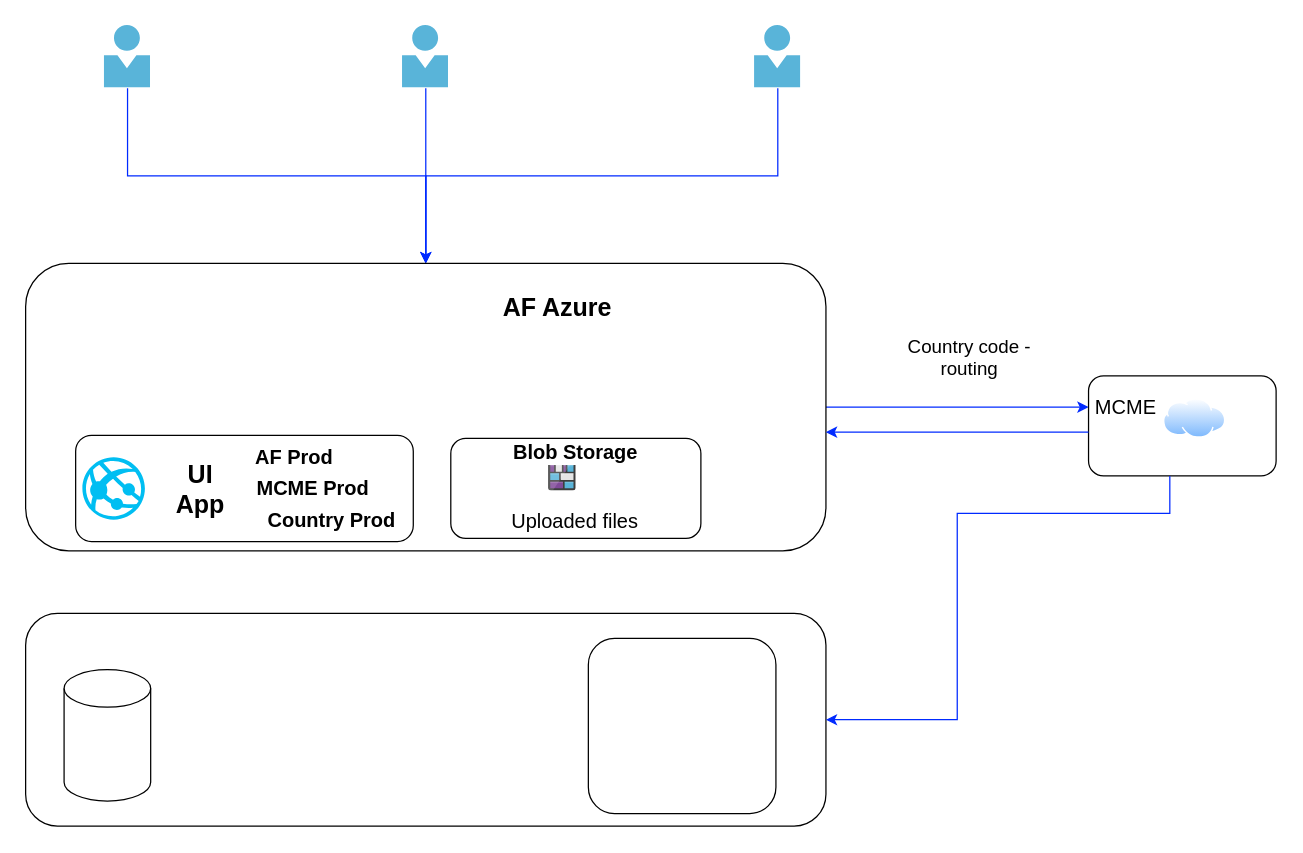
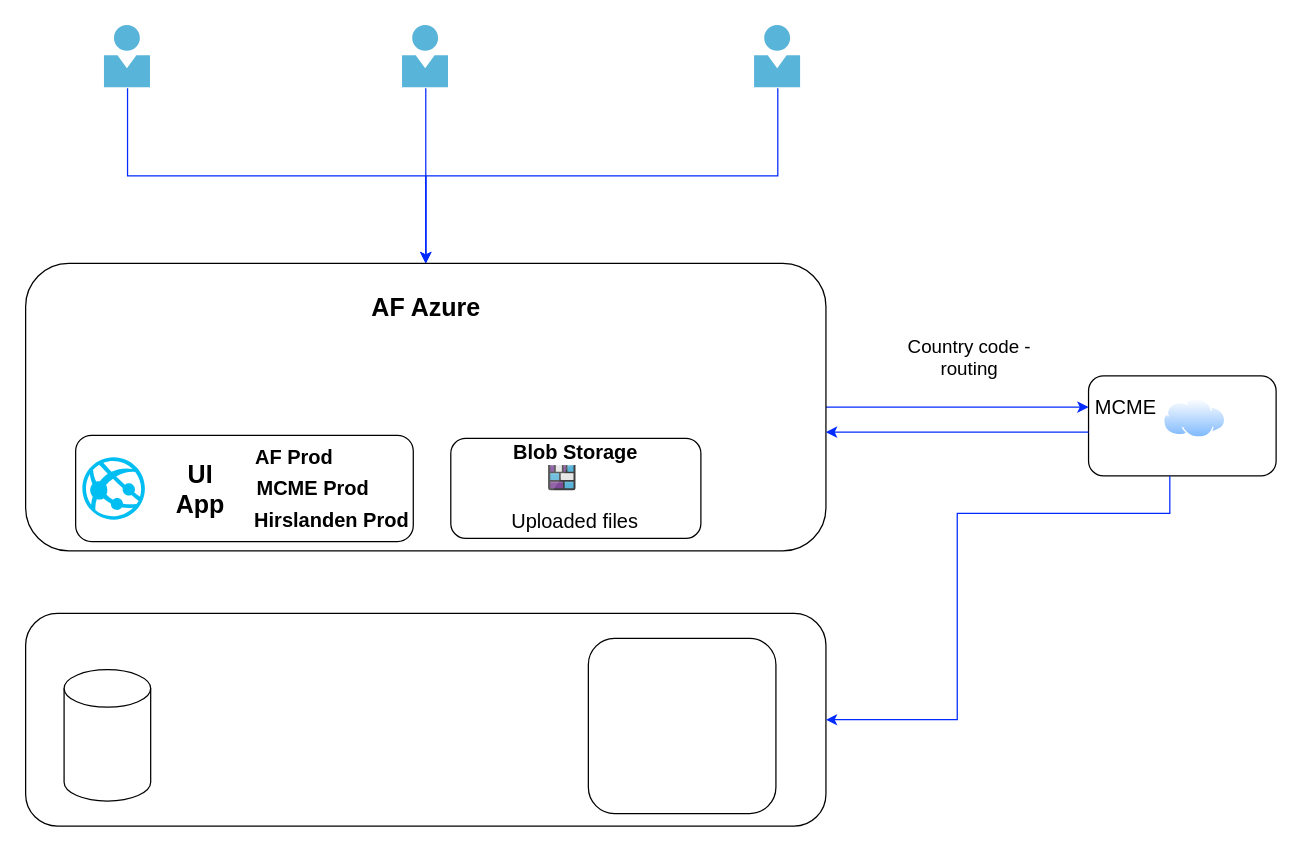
node "AF Azure": moved (557, 307) -> (426, 307)
node "Country Prod": label "Country Prod" -> "Hirslanden Prod"
